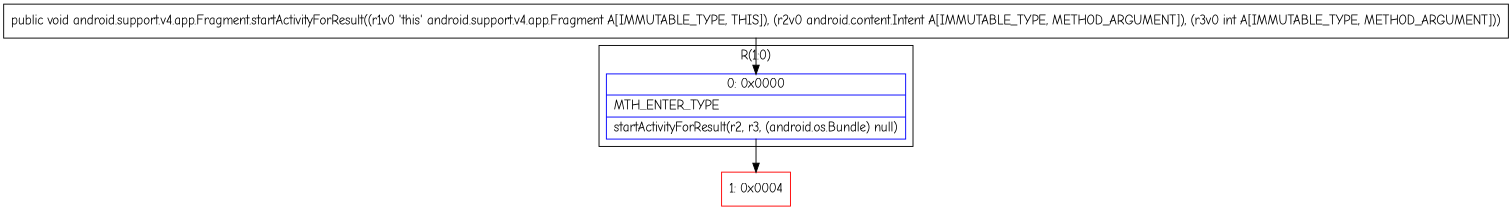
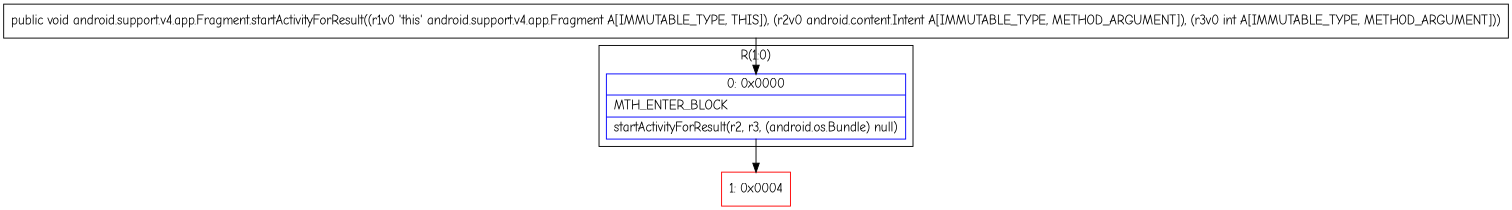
node "0: 0x0000": text "MTH_ENTER_TYPE" -> "MTH_ENTER_BLOCK"
